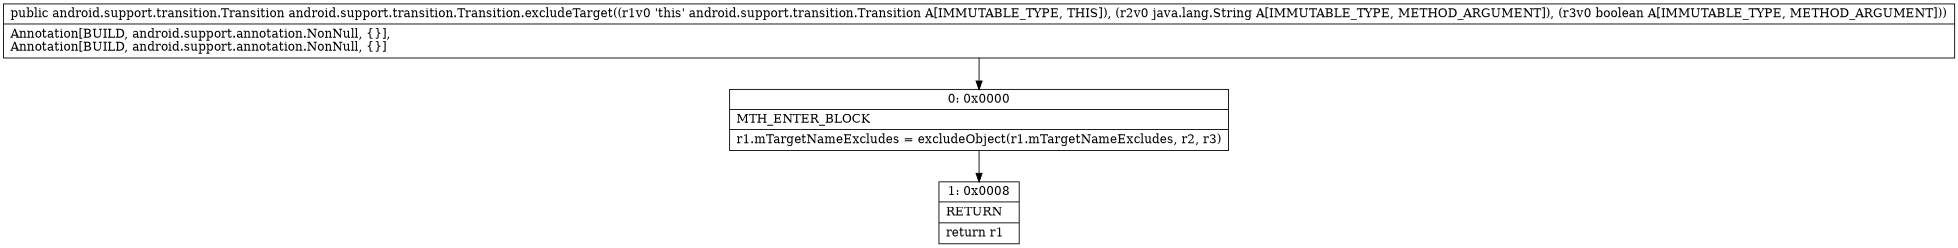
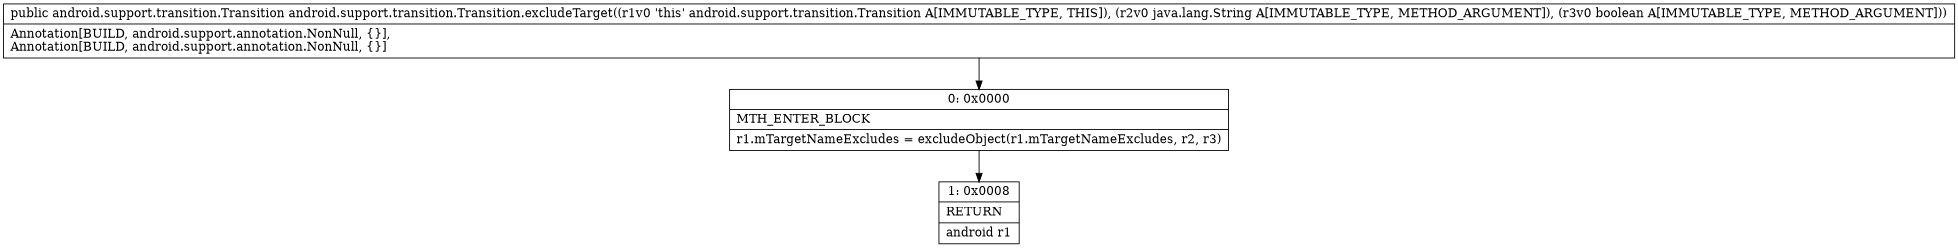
node "1: 0x0008": text "return r1" -> "android r1"
